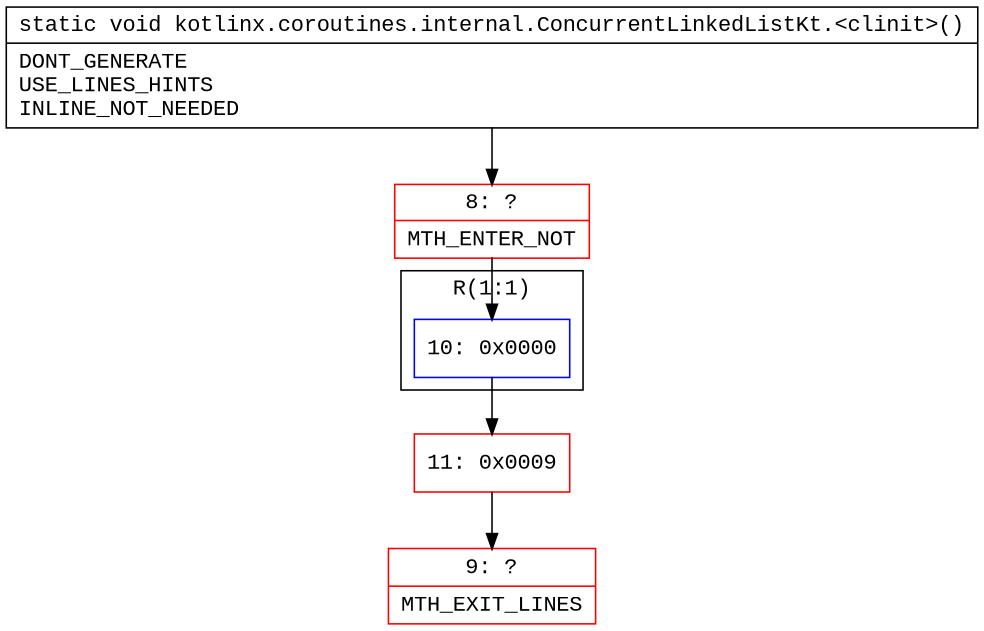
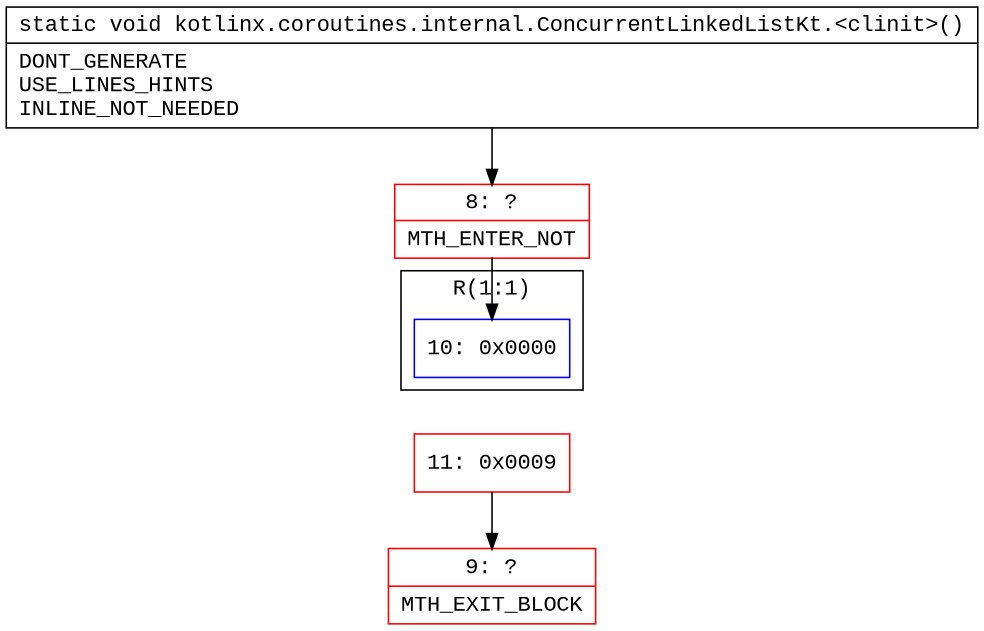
edge "10: 0x0000" -> "11: 0x0009": removed
node "9: ?": text "MTH_EXIT_LINES" -> "MTH_EXIT_BLOCK"
